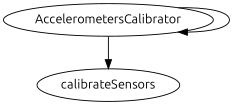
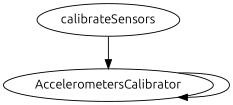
edge "AccelerometersCalibrator" -> "calibrateSensors": reversed
